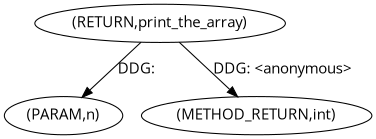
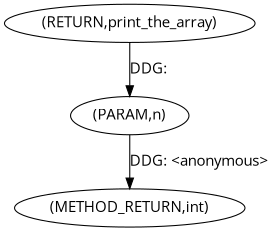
edge "(RETURN,print_the_array)" -> "(METHOD_RETURN,int)": now "(PARAM,n)" -> "(METHOD_RETURN,int)"
